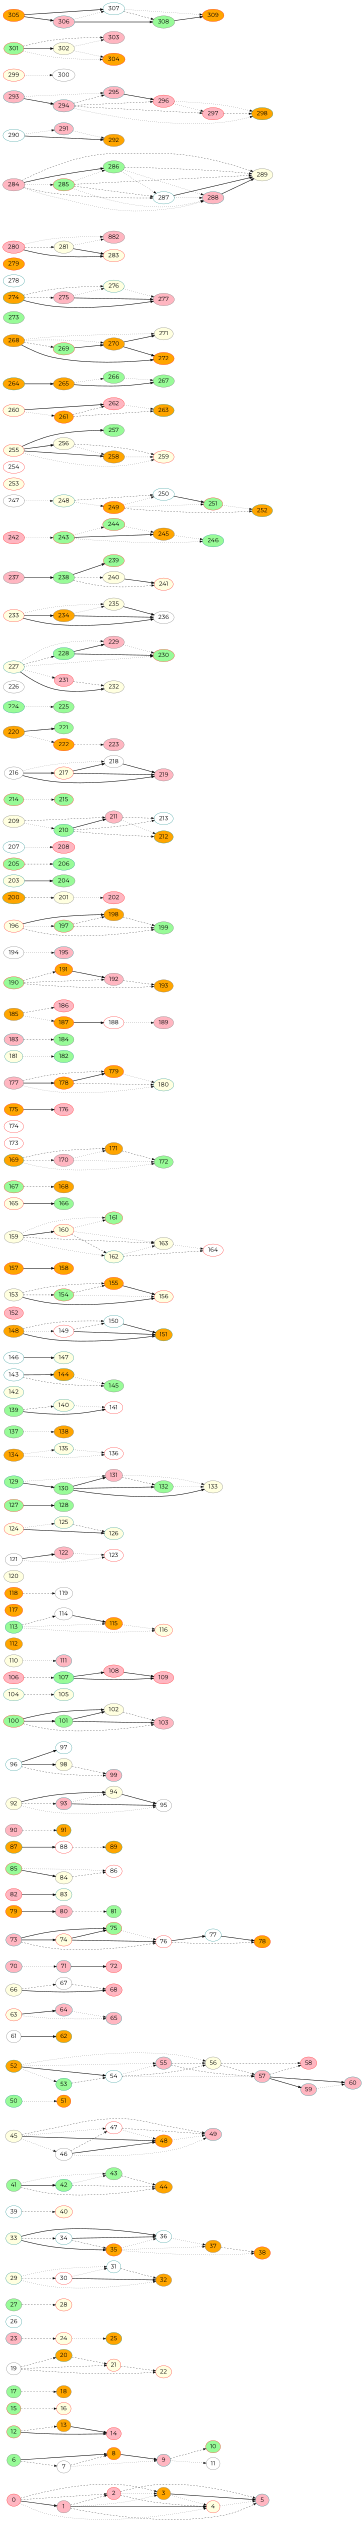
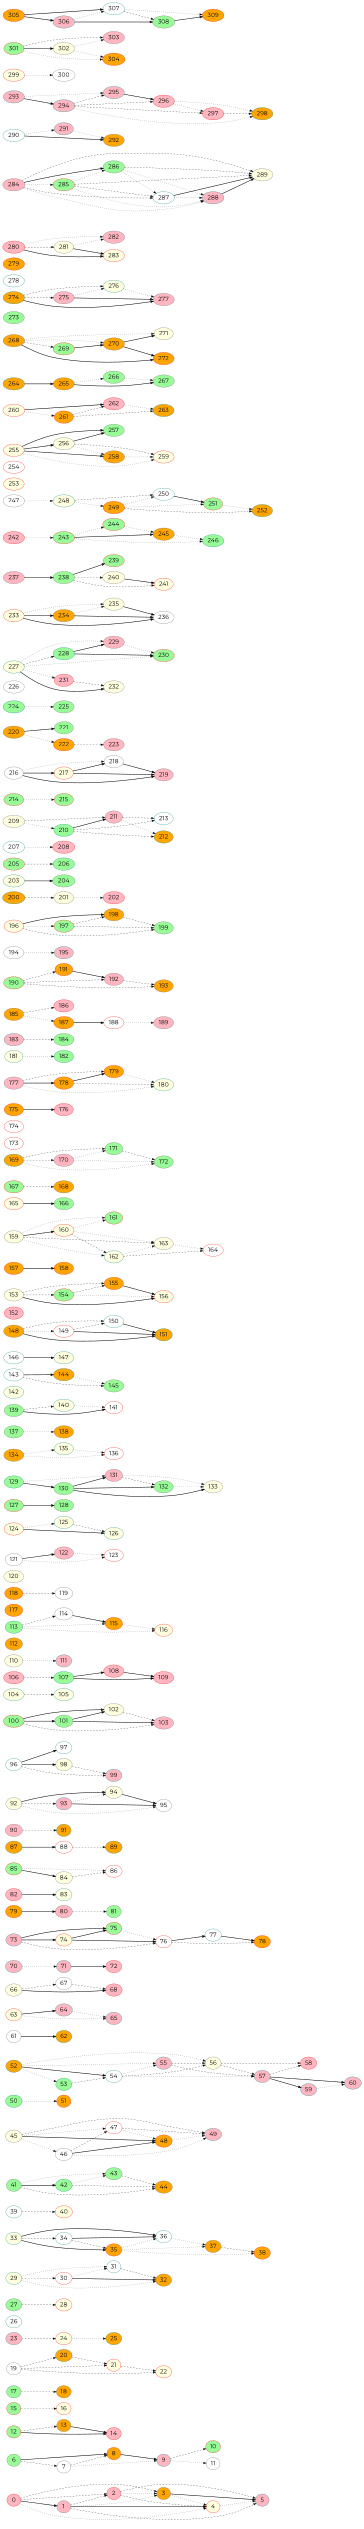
node "882": label "882" -> "282"
edge "256" -> "257": added
node "171": fillcolor orange -> palegreen
